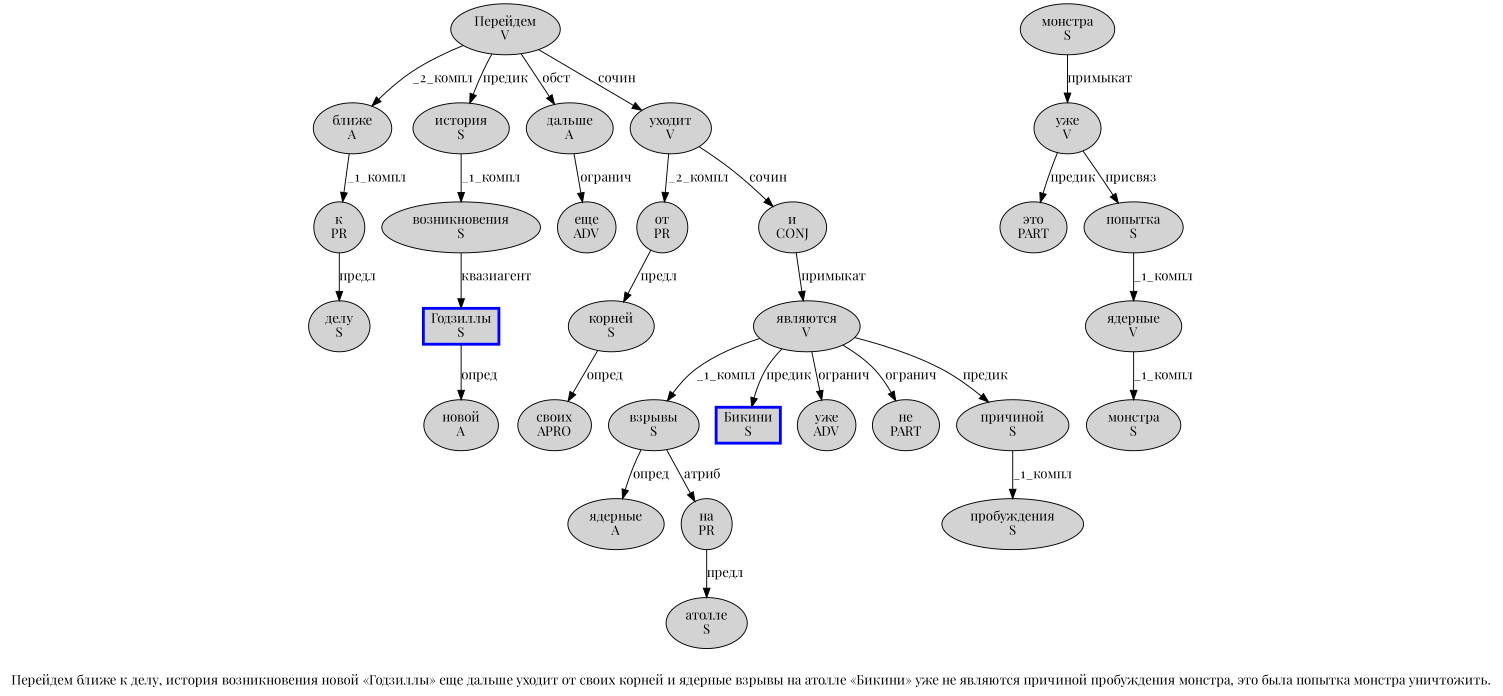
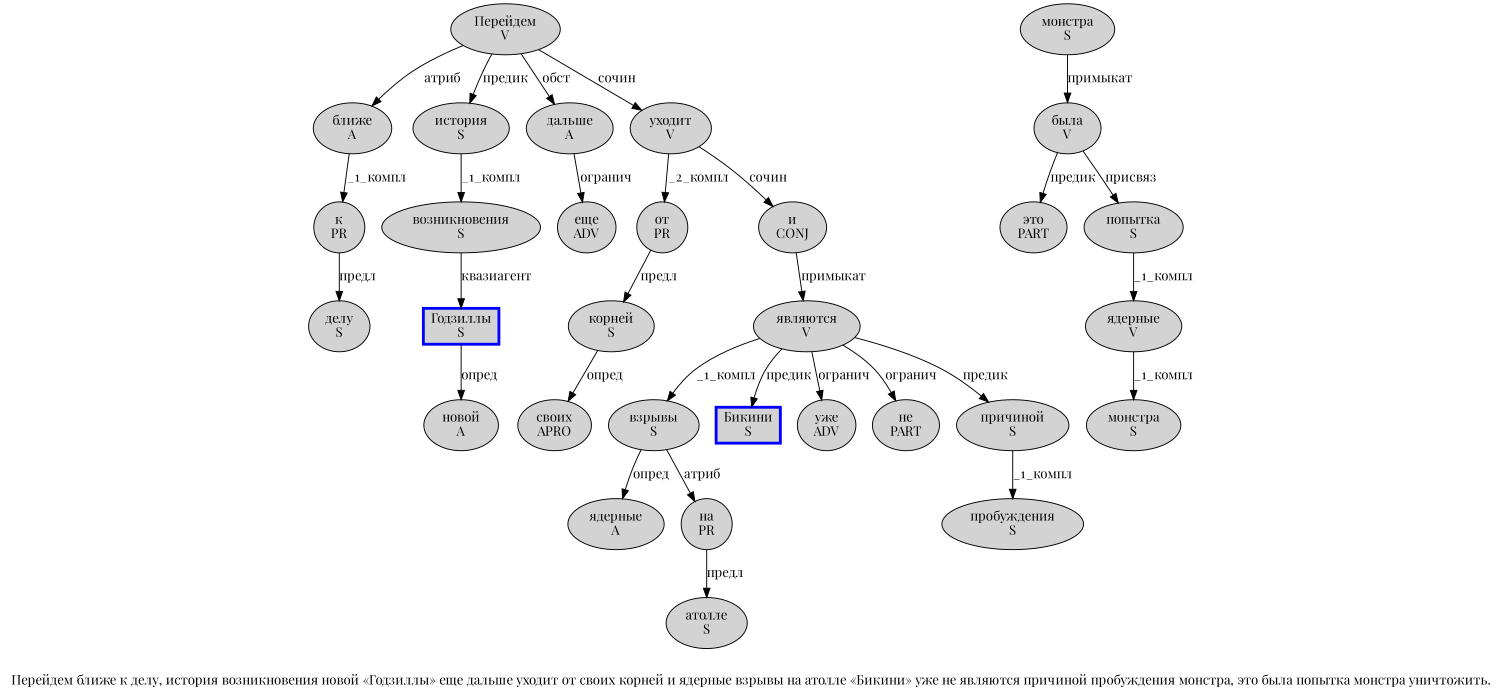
edge "Перейдем V" -> "ближе A": label "_2_компл" -> "атриб"
node "уже V": label "уже V" -> "была V"
